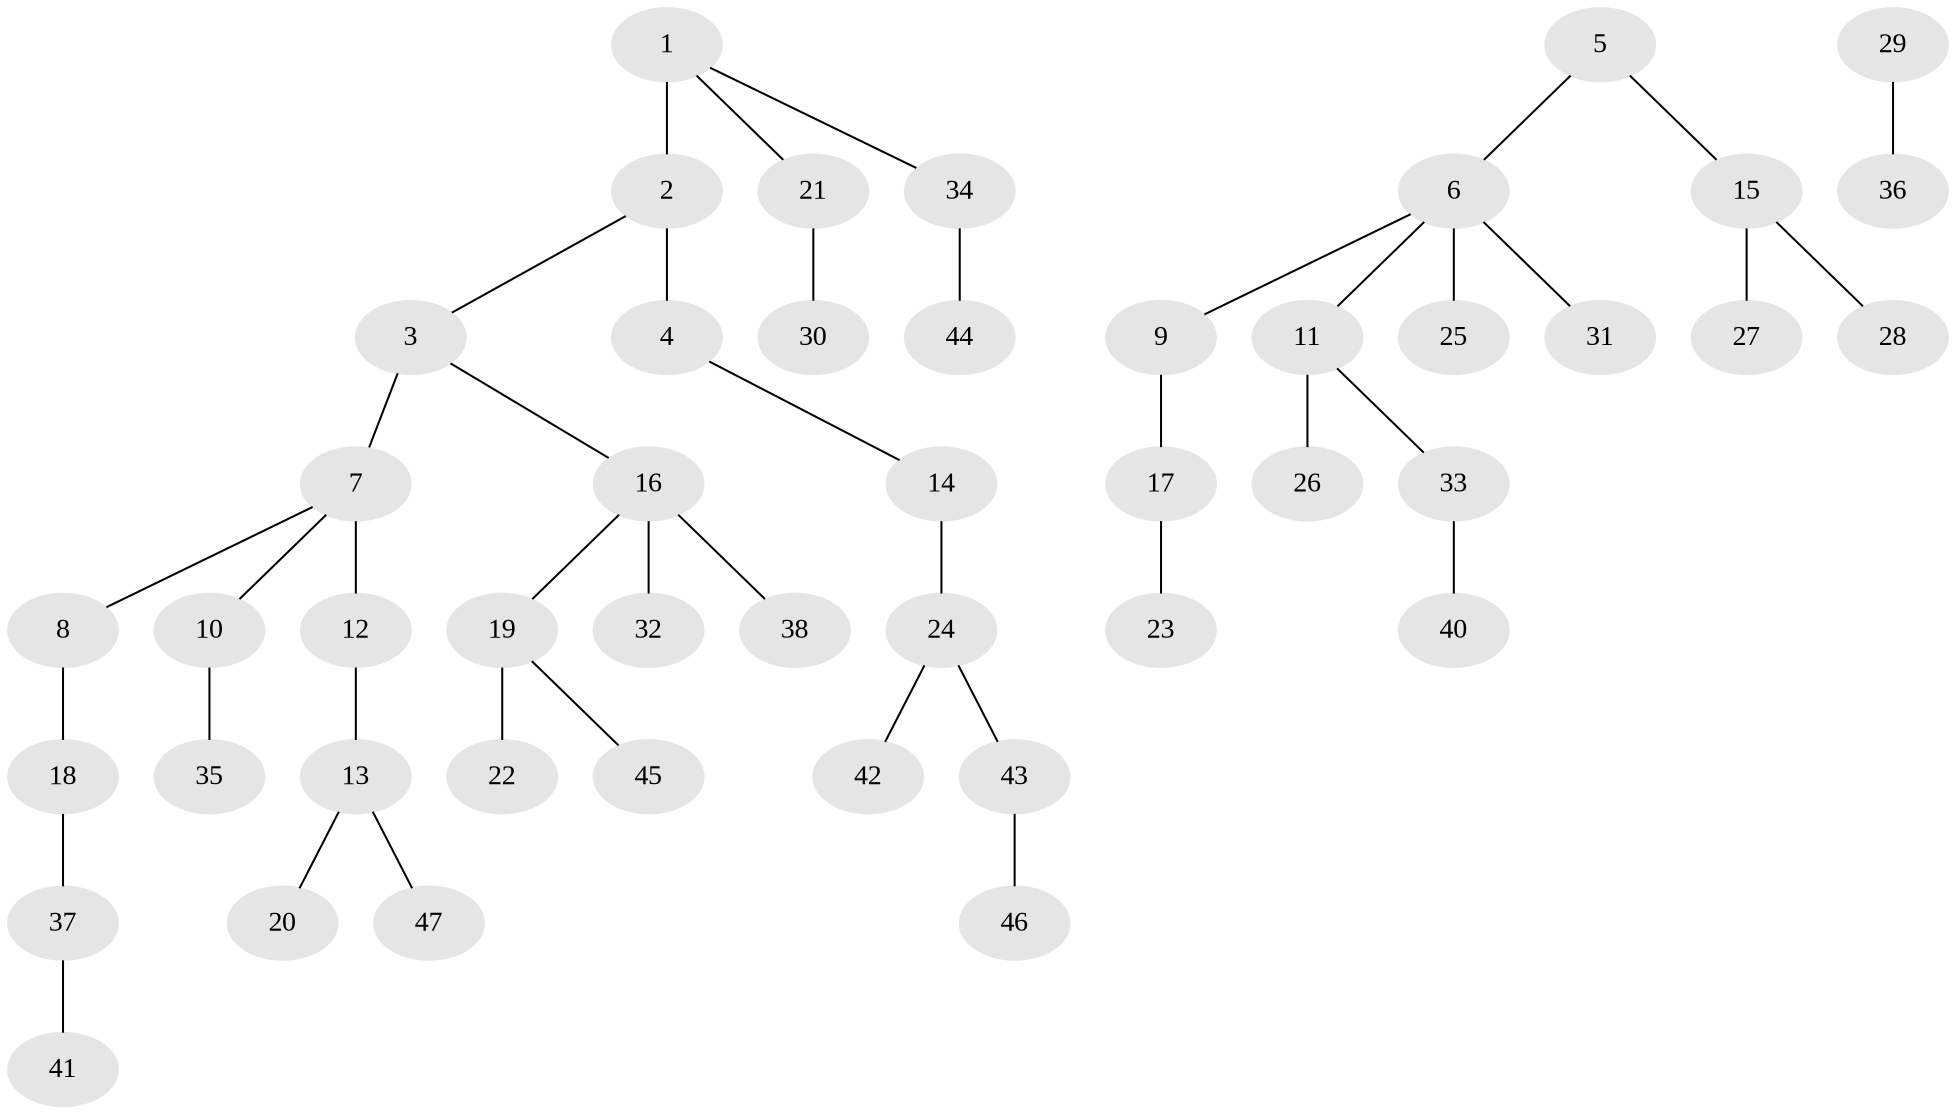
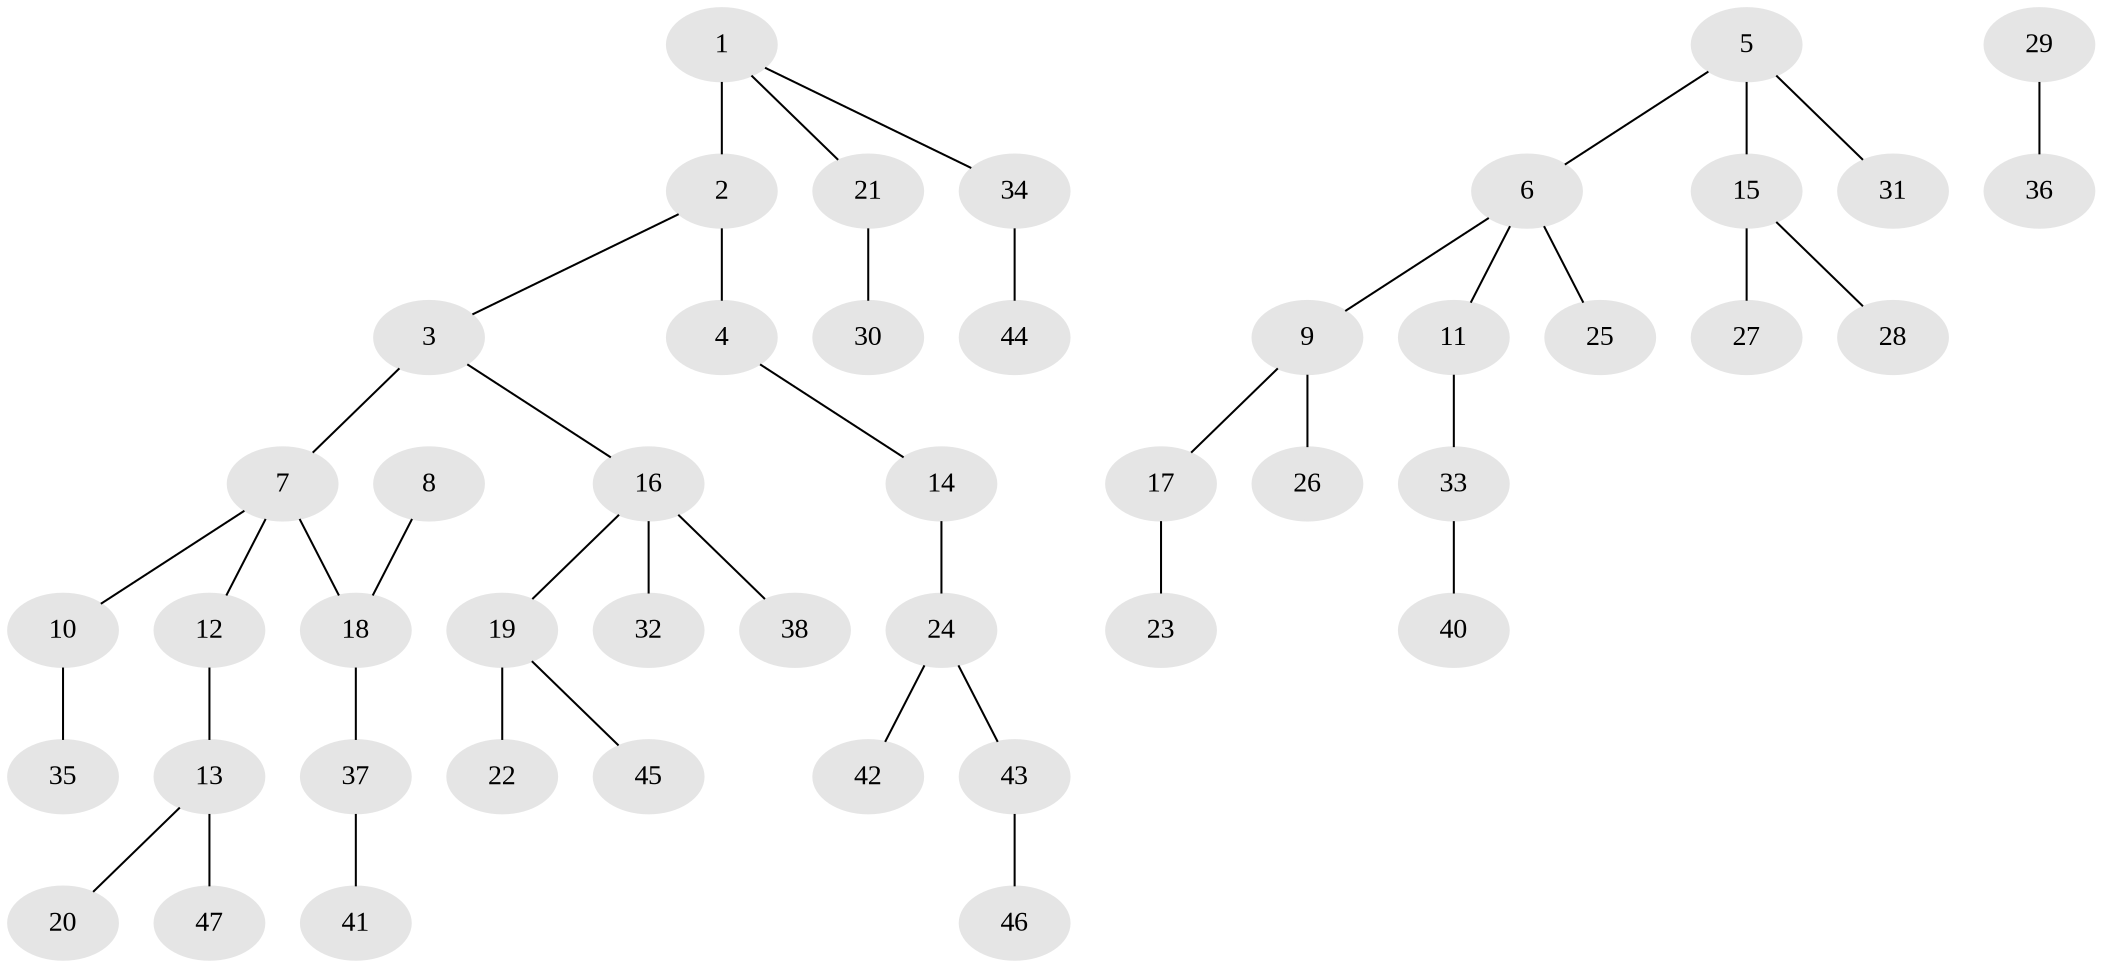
edge "6" -- "31": now "5" -- "31"
edge "11" -- "26": now "9" -- "26"
edge "7" -- "8": now "7" -- "18"
